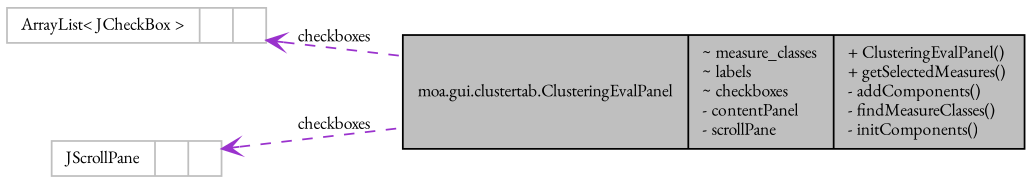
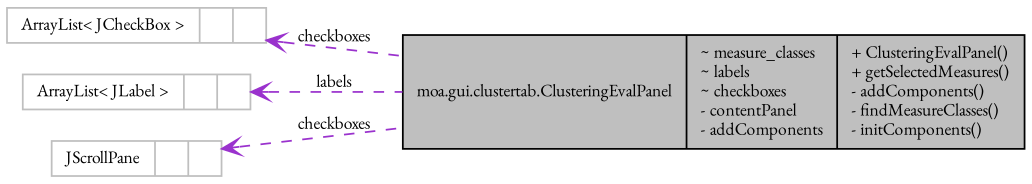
node "ArrayList< JLabel >": added
node "moa.gui.clustertab.ClusteringEvalPanel": text "- scrollPane" -> "- addComponents"
